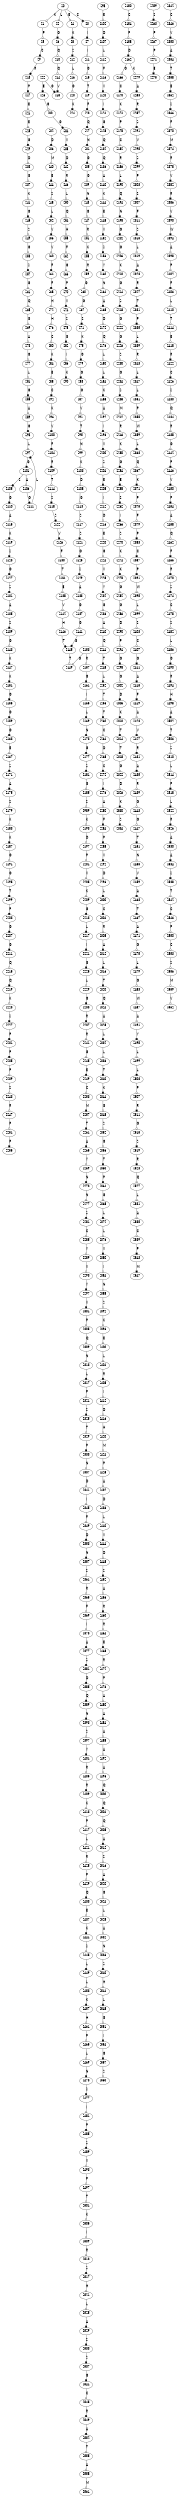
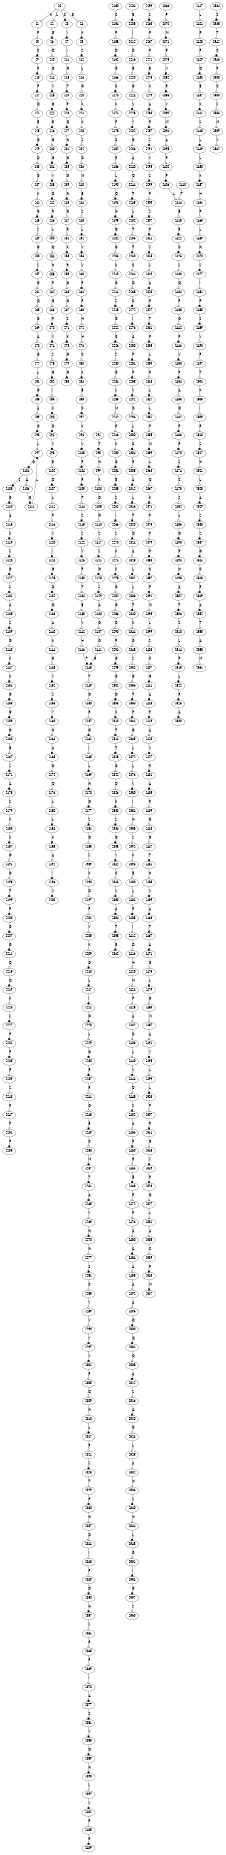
edge "S162" -> "S279": now "S275" -> "S279"
edge "S22" -> "S18": reversed
edge "S362" -> "S366": removed, label "S"
edge "S17" -> "S21": label "E" -> "Q"
node "S28": added
edge "S32" -> "S36": arrowhead box -> odot
edge "S406" -> "S410": now "S406" -> "S414"
node "S87": removed
node "S94": added
edge "S200" -> "S204": removed, label "S"
edge "S153" -> "S149": reversed
node "S338": added
edge "S530" -> "S534": removed, label "A"
edge "S340" -> "S344": arrowhead box -> odot
edge "S381" -> "S385": label "D" -> "V"
node "S413": removed
